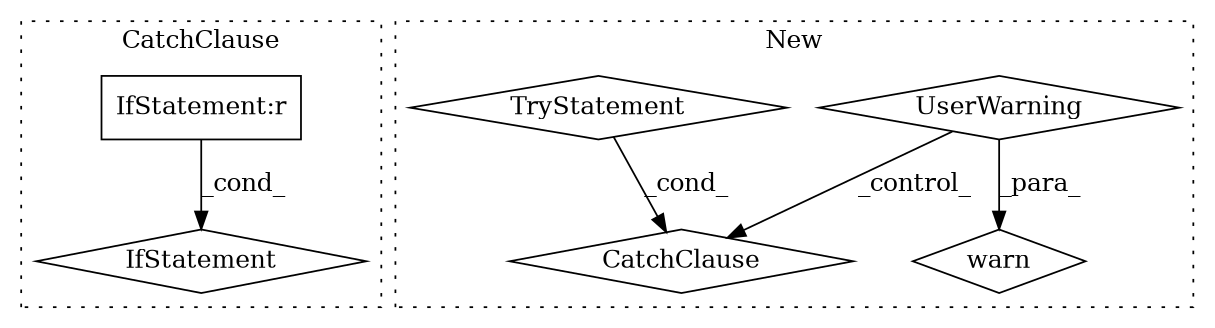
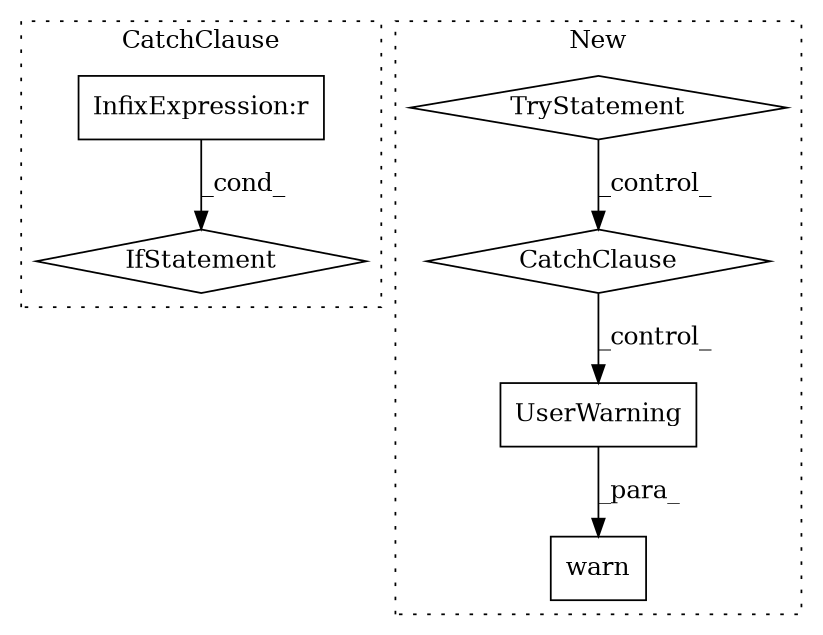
node "IfStatement:r": label "IfStatement:r" -> "InfixExpression:r"
node "UserWarning": shape diamond -> box
edge "UserWarning" -> "CatchClause": reversed
edge "TryStatement" -> "CatchClause": label "_cond_" -> "_control_"
node "warn": shape diamond -> box
